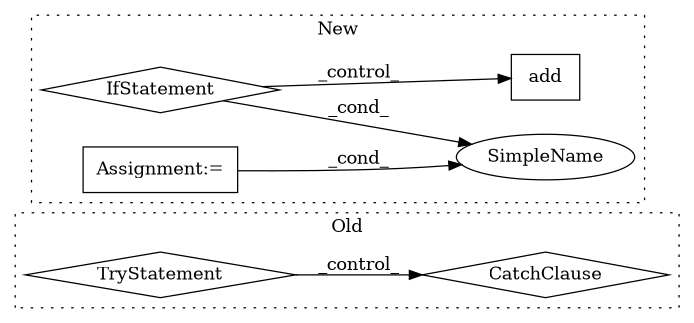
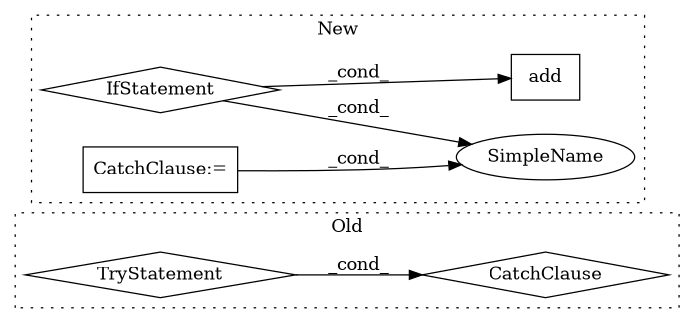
edge "IfStatement" -> "add": label "_control_" -> "_cond_"
node "Assignment:=": label "Assignment:=" -> "CatchClause:="
edge "TryStatement" -> "CatchClause": label "_control_" -> "_cond_"
